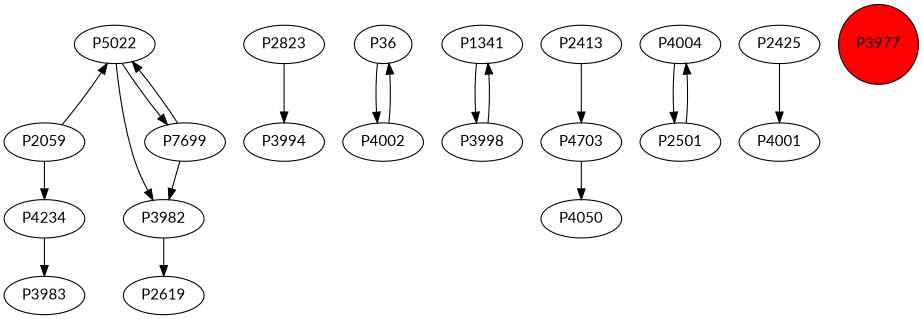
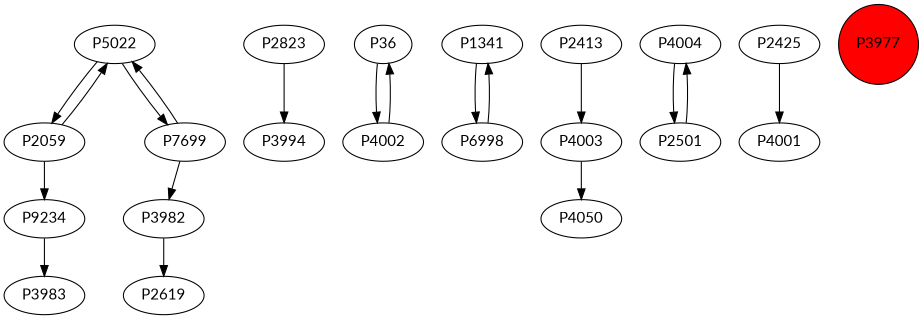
edge "P5022" -> "P3982": now "P5022" -> "P2059"
node "P3998": label "P3998" -> "P6998"
node "P4703": label "P4703" -> "P4003"
node "P4234": label "P4234" -> "P9234"
